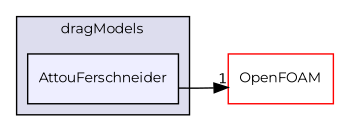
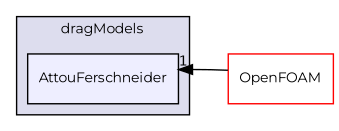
edge "AttouFerschneider" -> "OpenFOAM": reversed
